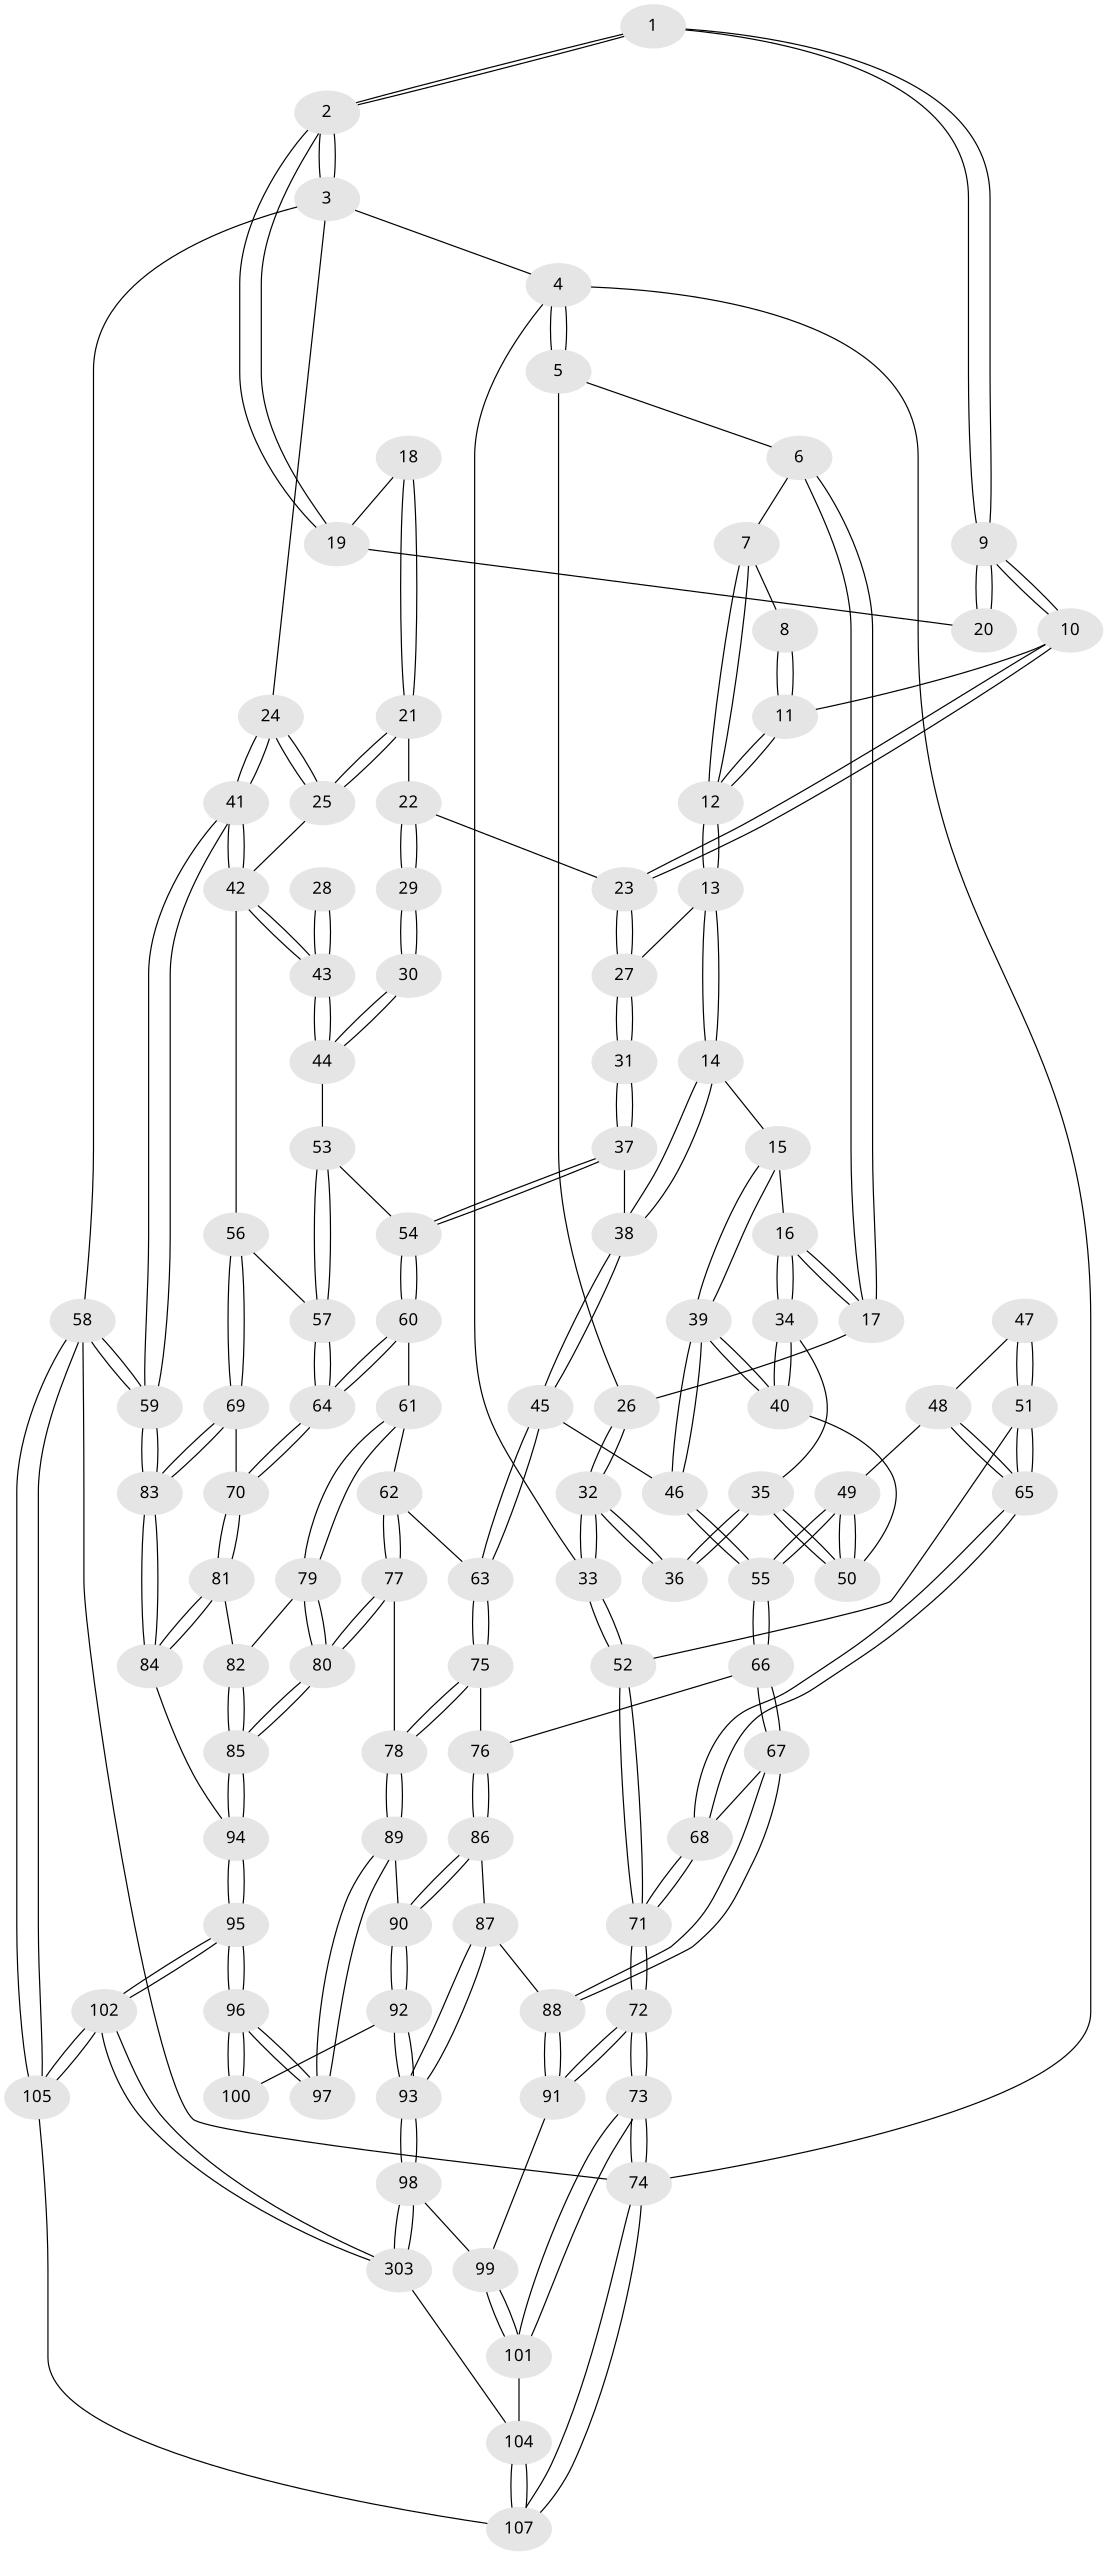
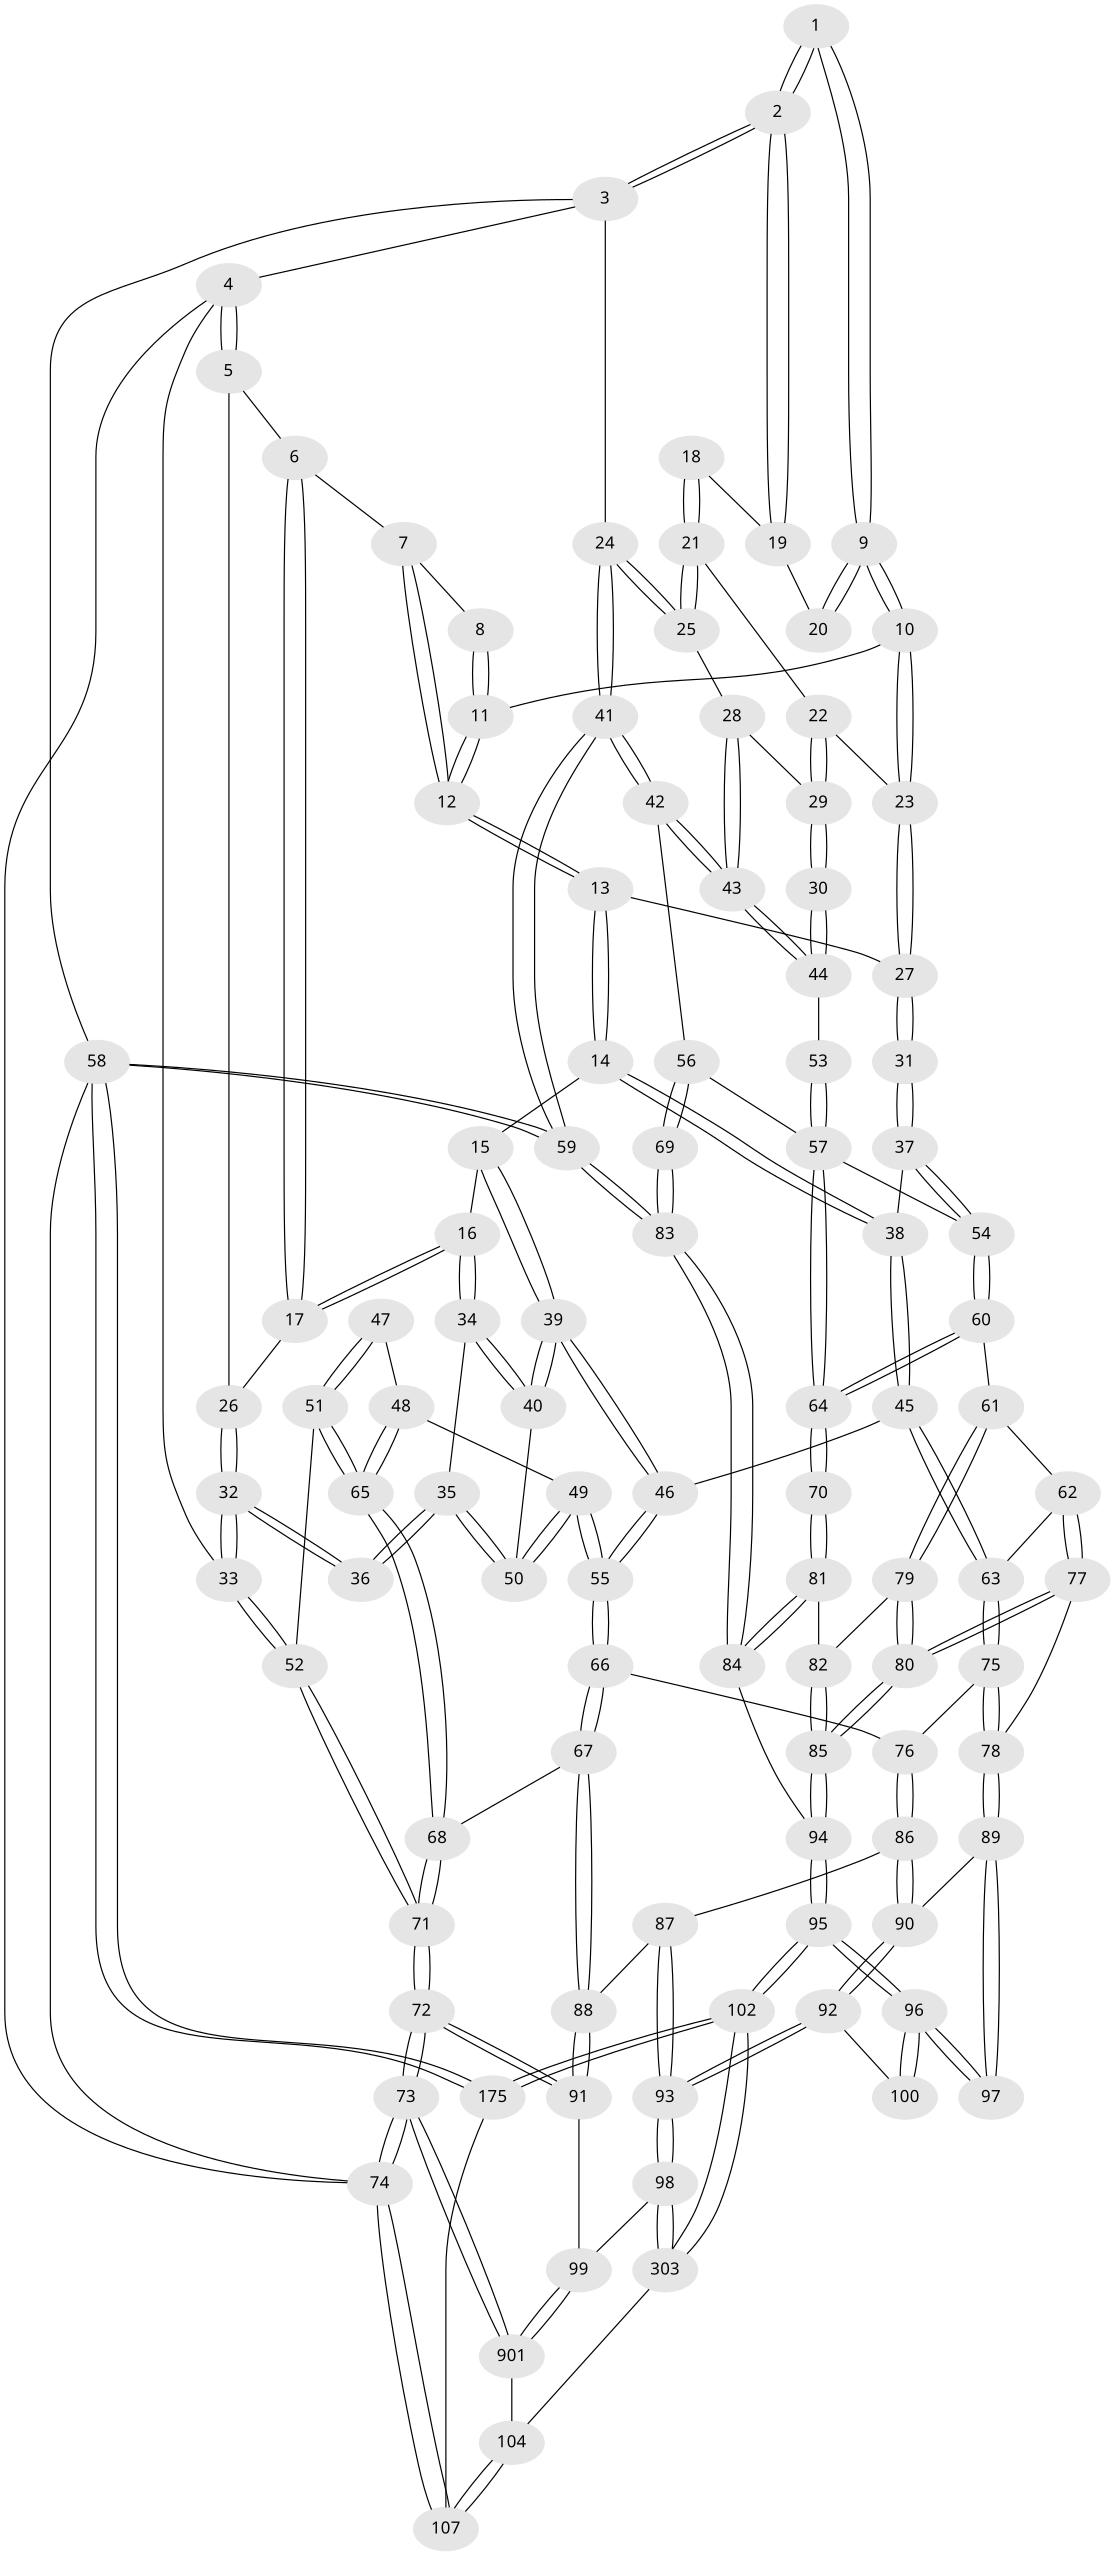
edge "28" -- "29": added
edge "25" -- "42": now "25" -- "28"
edge "53" -- "54": now "57" -- "54"
edge "69" -- "70": removed
node "105": label "105" -> "175"
node "101": label "101" -> "901"
